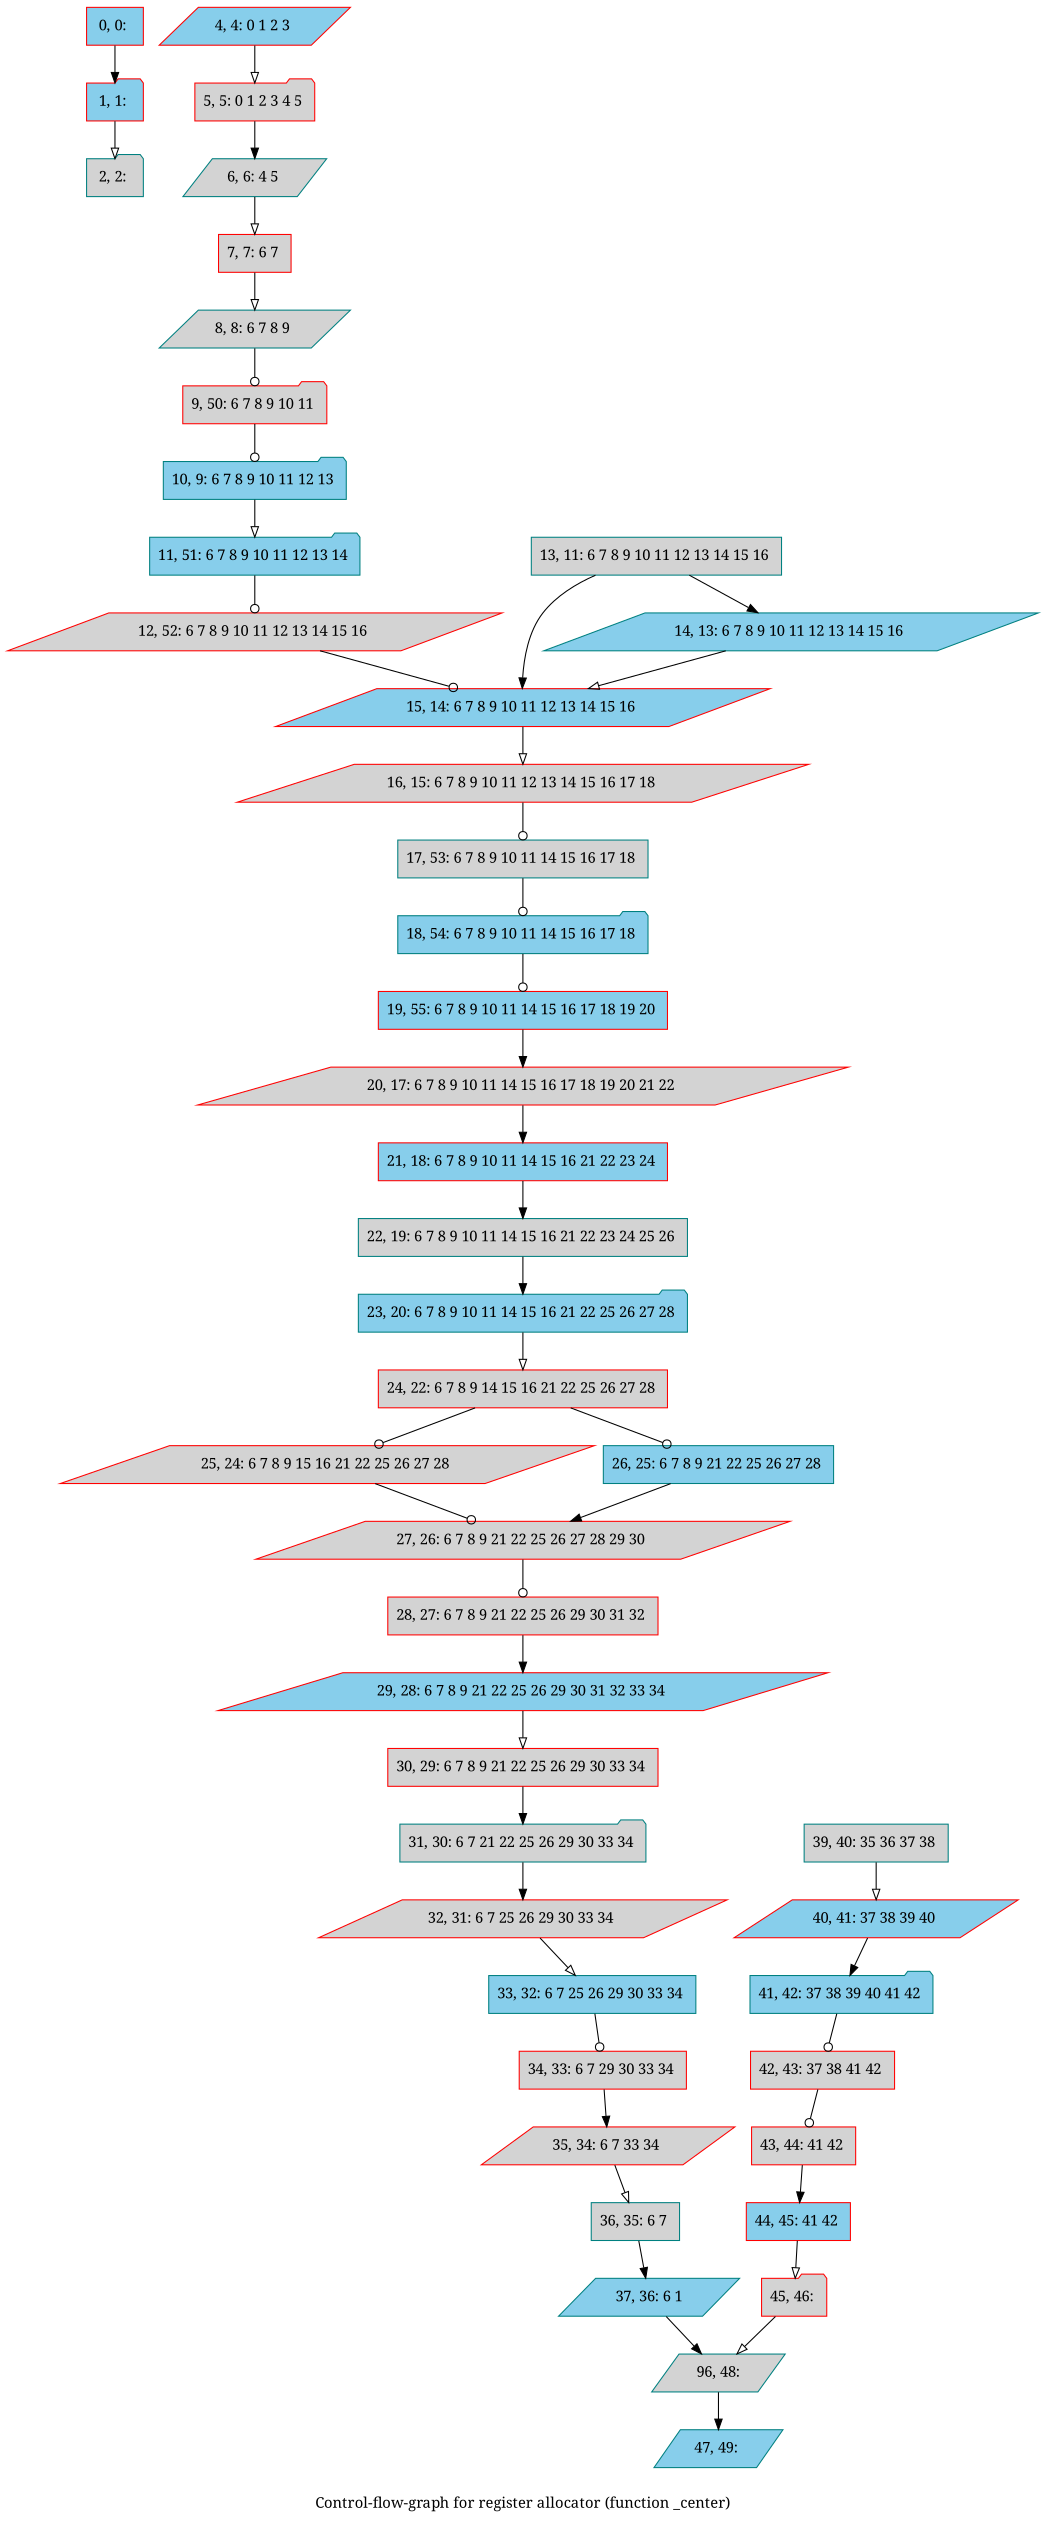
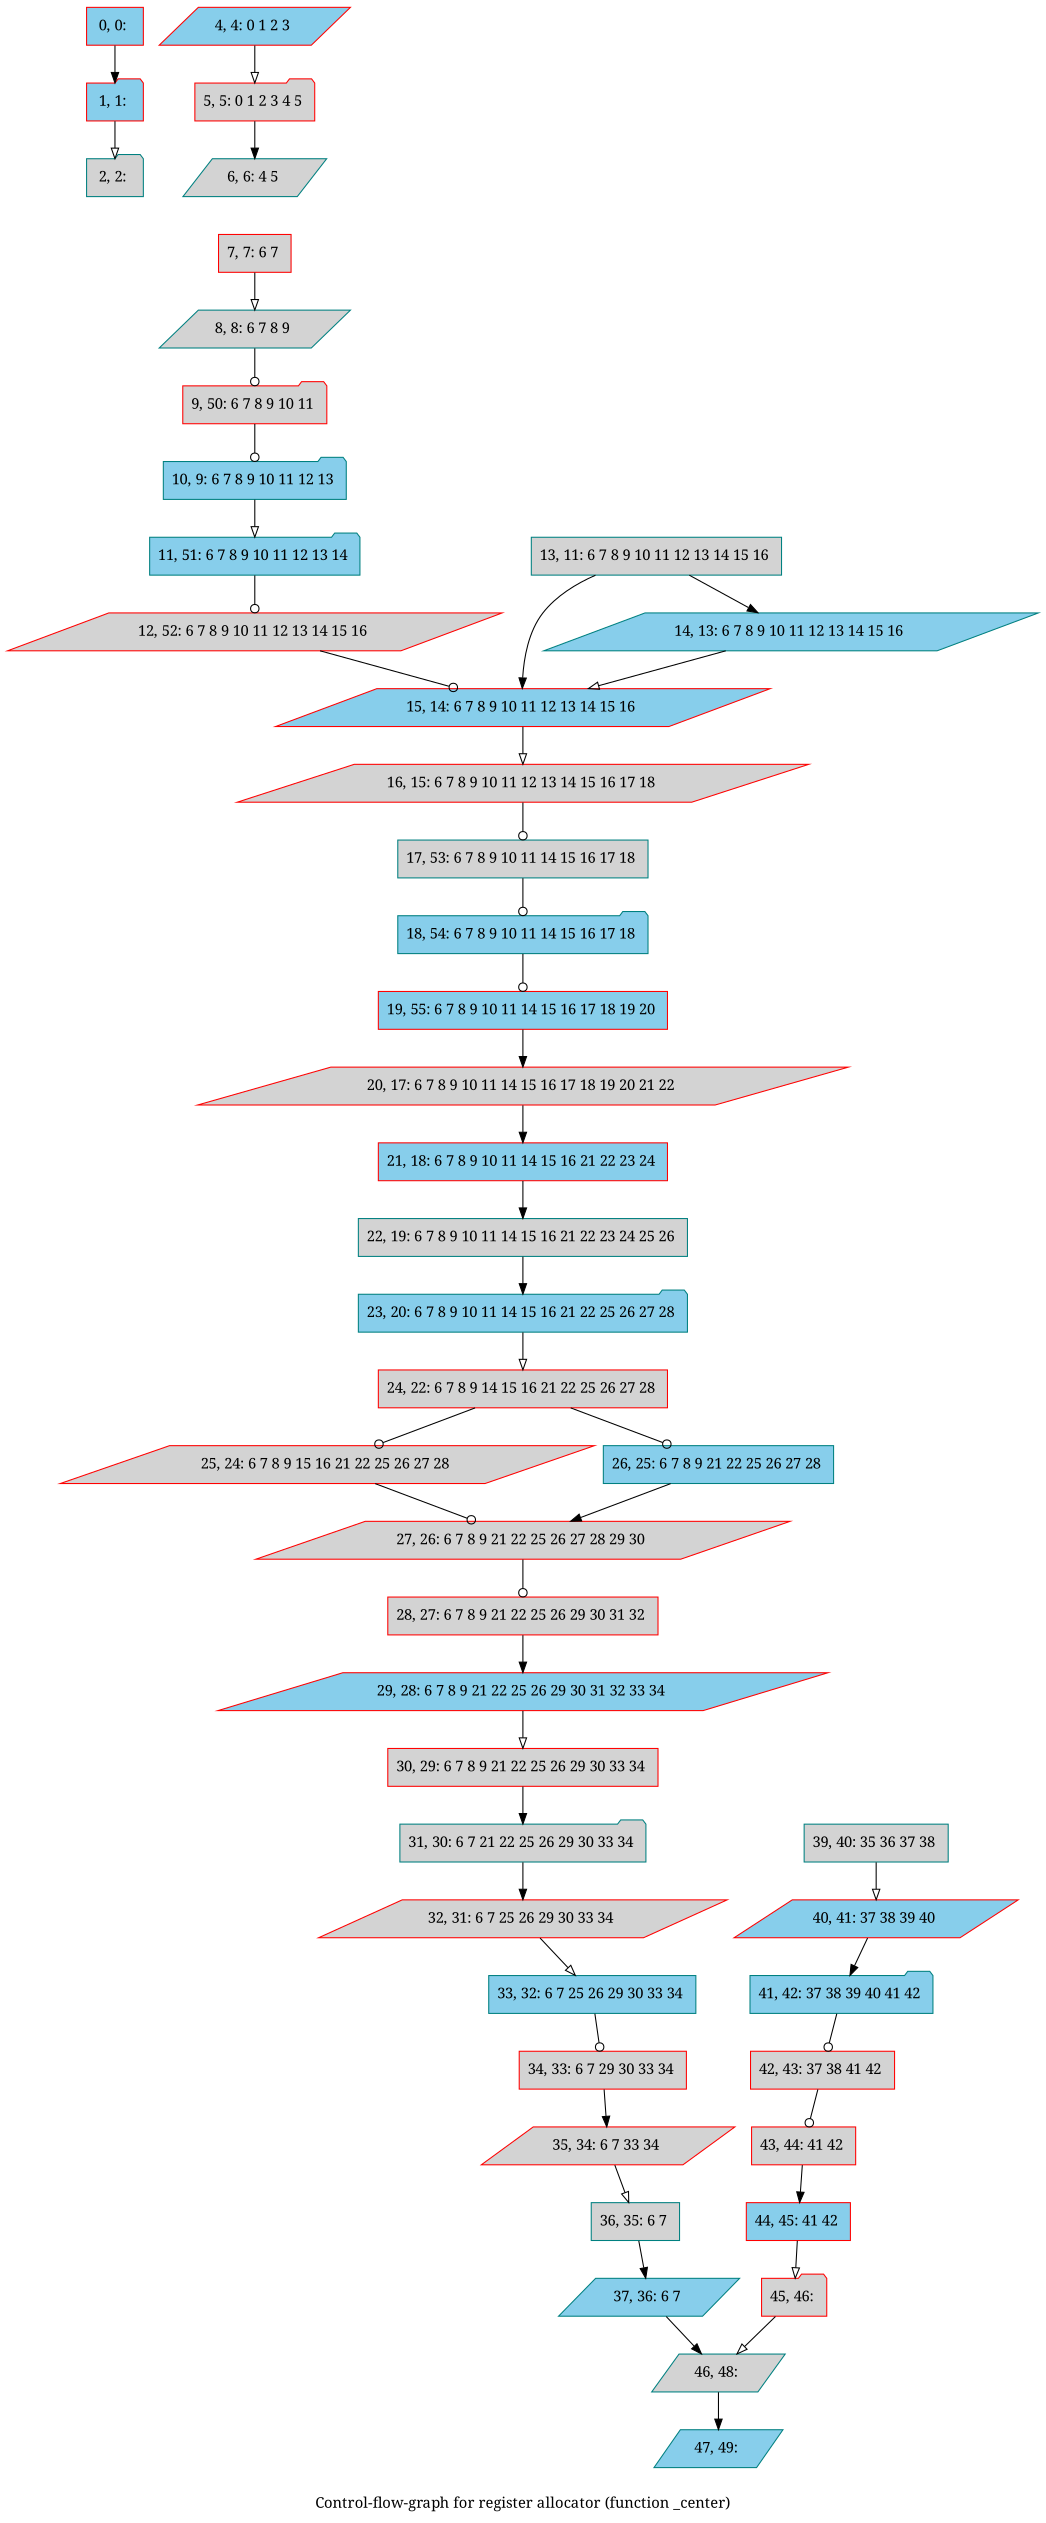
edge "6, 6: 4 5" -> "7, 7: 6 7": removed
node "37, 36: 6 1": label "37, 36: 6 1" -> "37, 36: 6 7"
node "96, 48:": label "96, 48:" -> "46, 48:"
